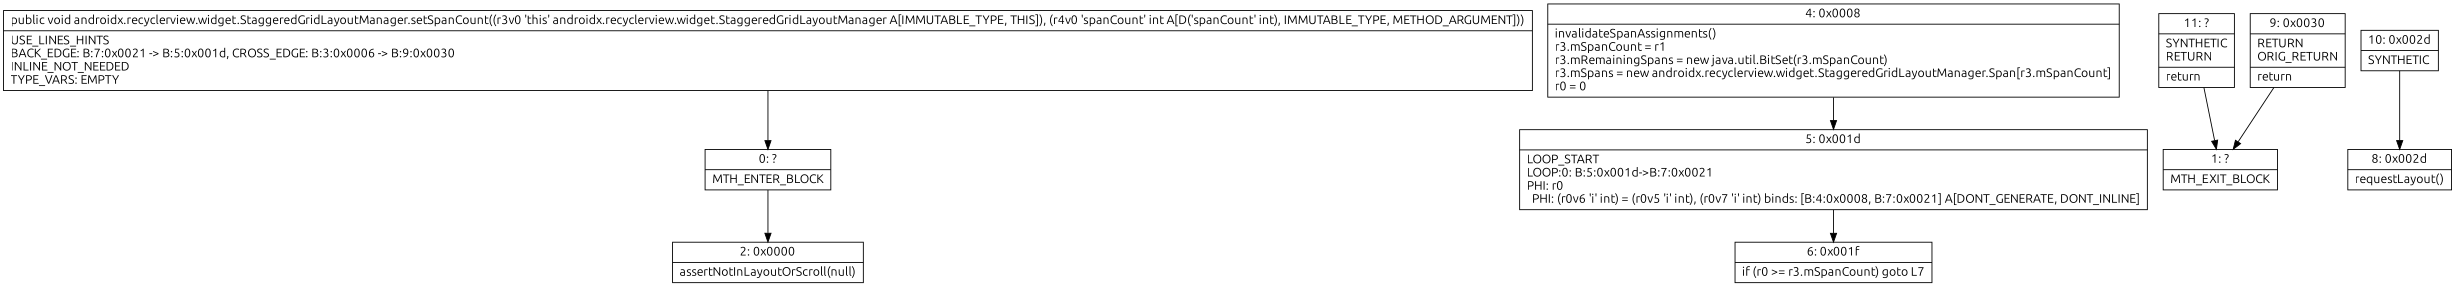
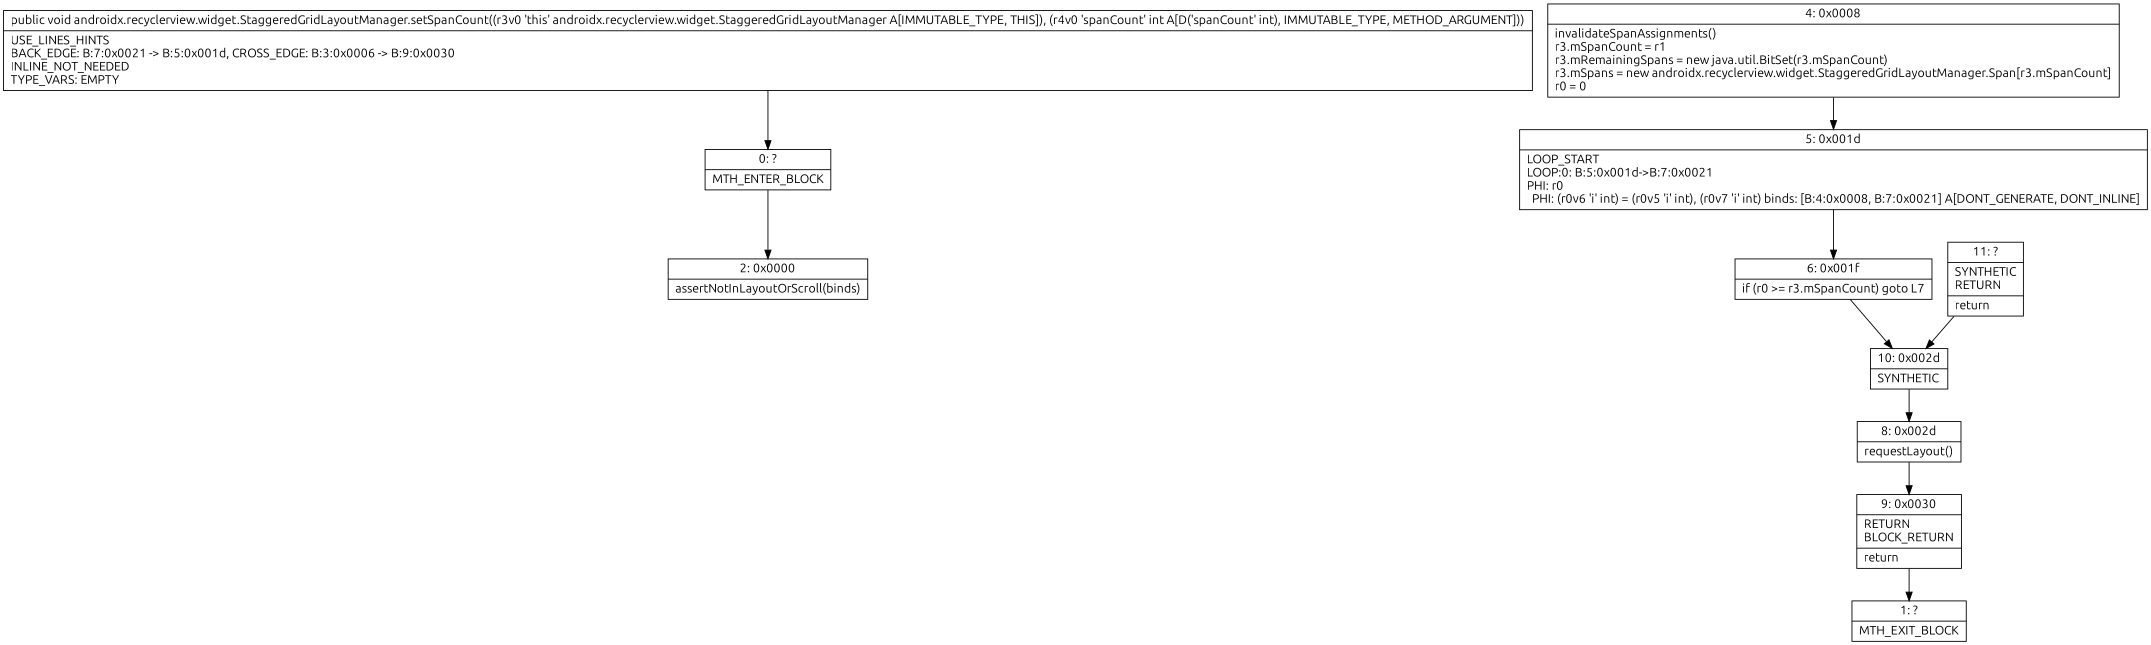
node "9: 0x0030": text "ORIG_RETURN" -> "BLOCK_RETURN"
edge "11: ?" -> "1: ?": now "11: ?" -> "10: 0x002d"
node "2: 0x0000": text "assertNotInLayoutOrScroll(null)" -> "assertNotInLayoutOrScroll(binds)"
edge "6: 0x001f" -> "10: 0x002d": added
edge "8: 0x002d" -> "9: 0x0030": added
